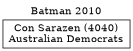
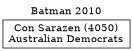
node "Con Sarazen (4040) Australian Democrats": label "Con Sarazen (4040) Australian Democrats" -> "Con Sarazen (4050) Australian Democrats"
